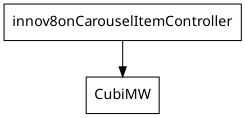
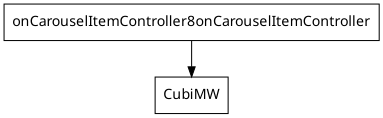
node "innov8onCarouselItemController": label "innov8onCarouselItemController" -> "onCarouselItemController8onCarouselItemController"
